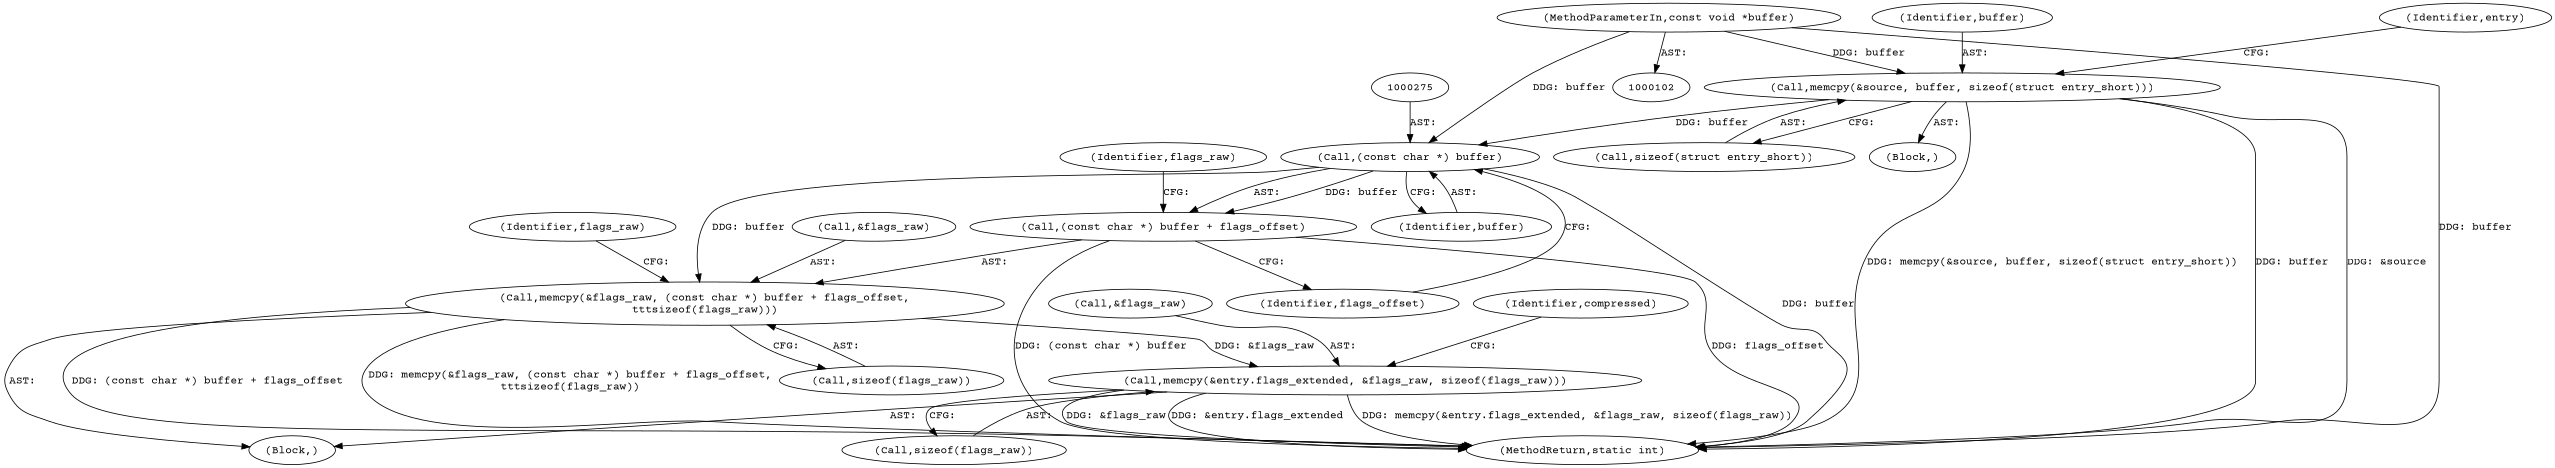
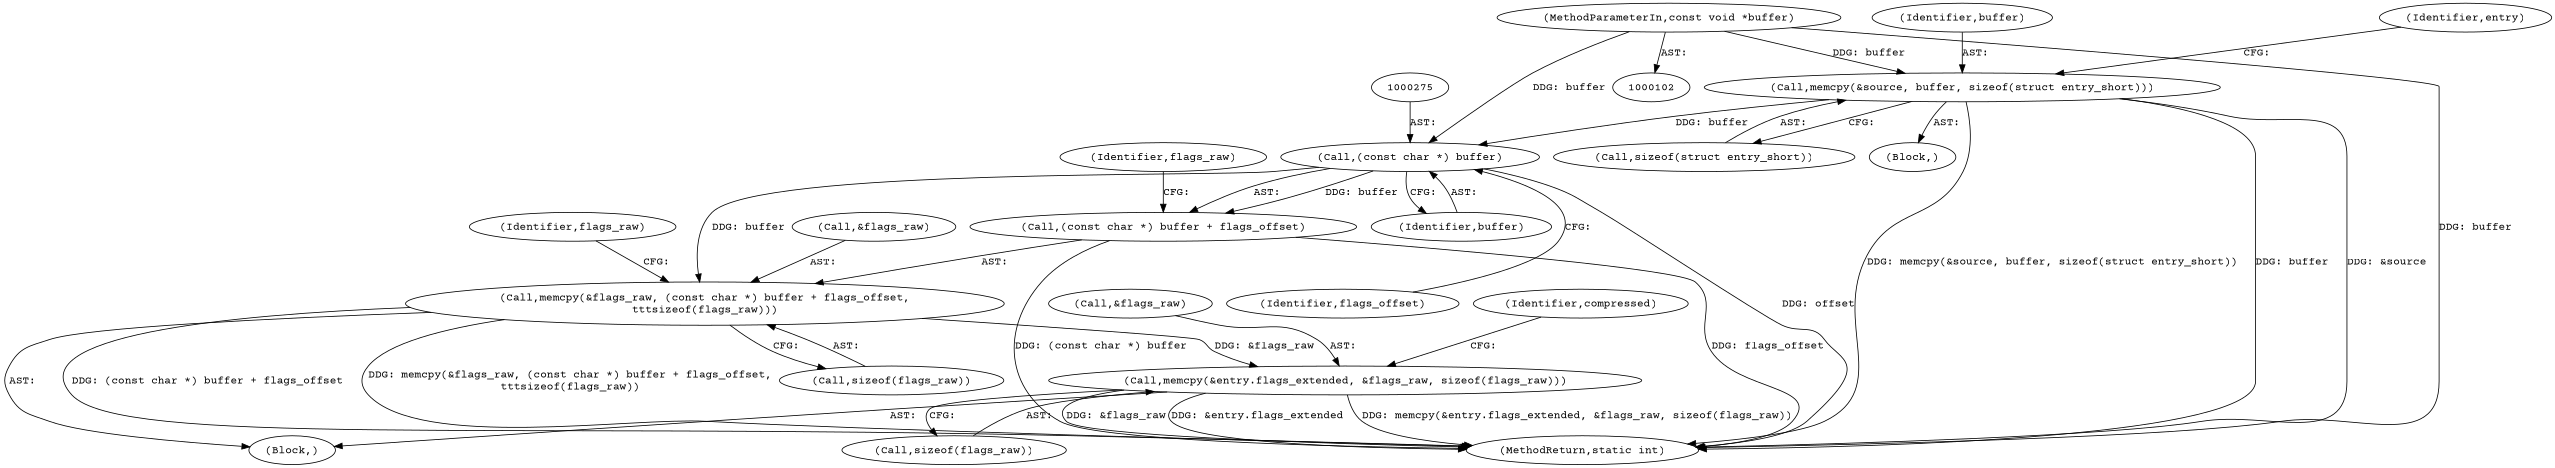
edge "(Call,(const char *) buffer + flags_offset)" -> "(Identifier,flags_offset)": removed, label "CFG:"
edge "(Call,(const char *) buffer)" -> "(MethodReturn,static int)": label "DDG: buffer" -> "DDG: offset"
